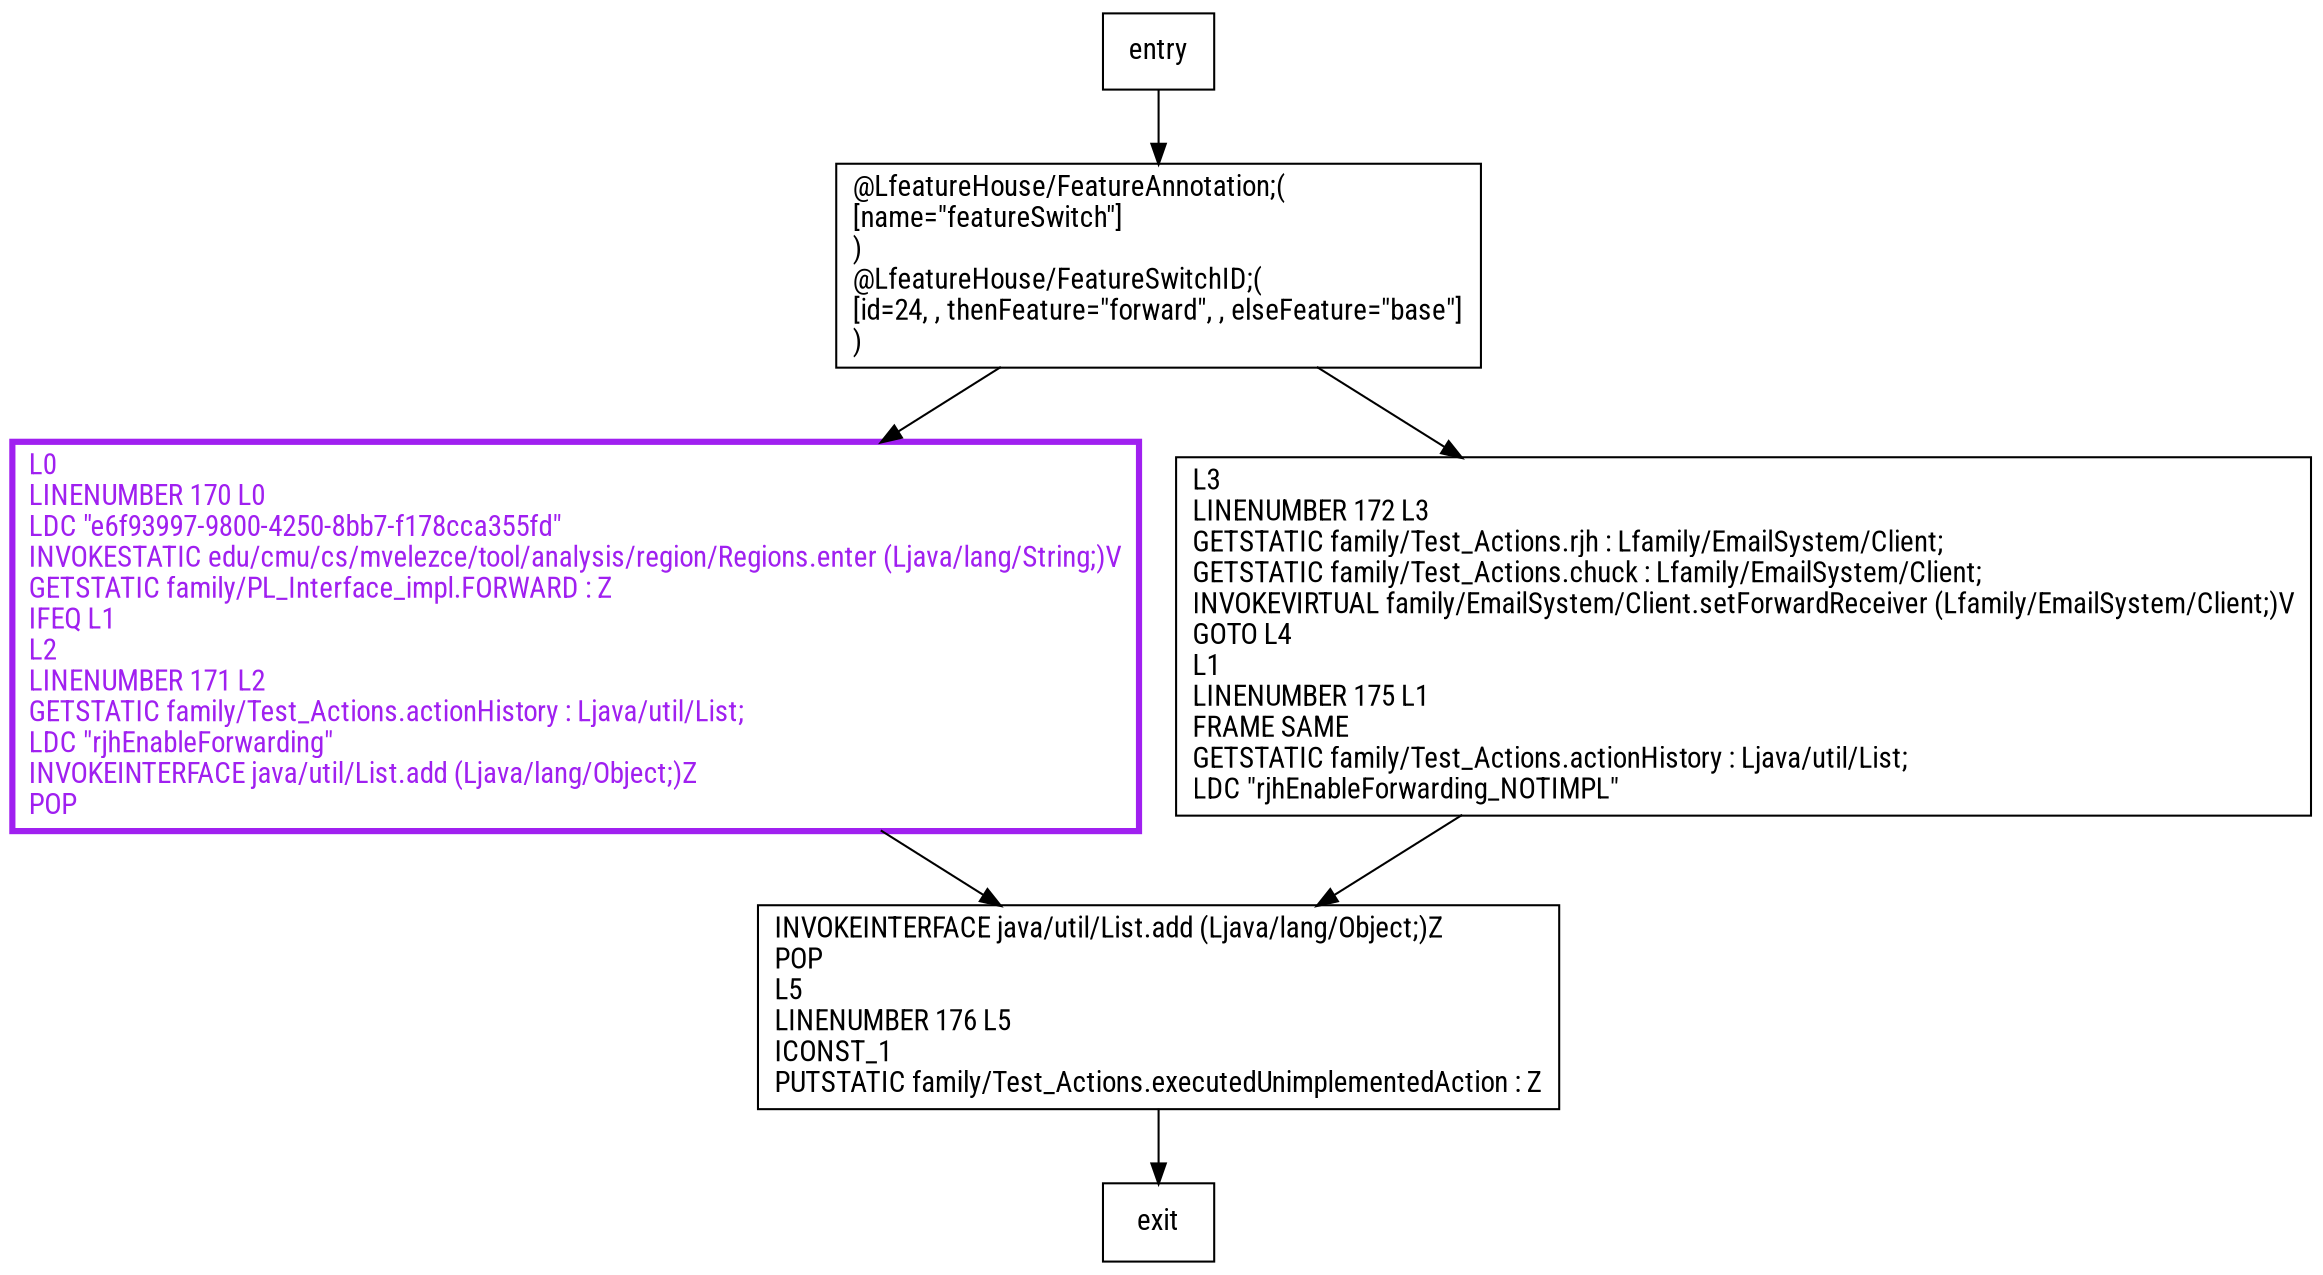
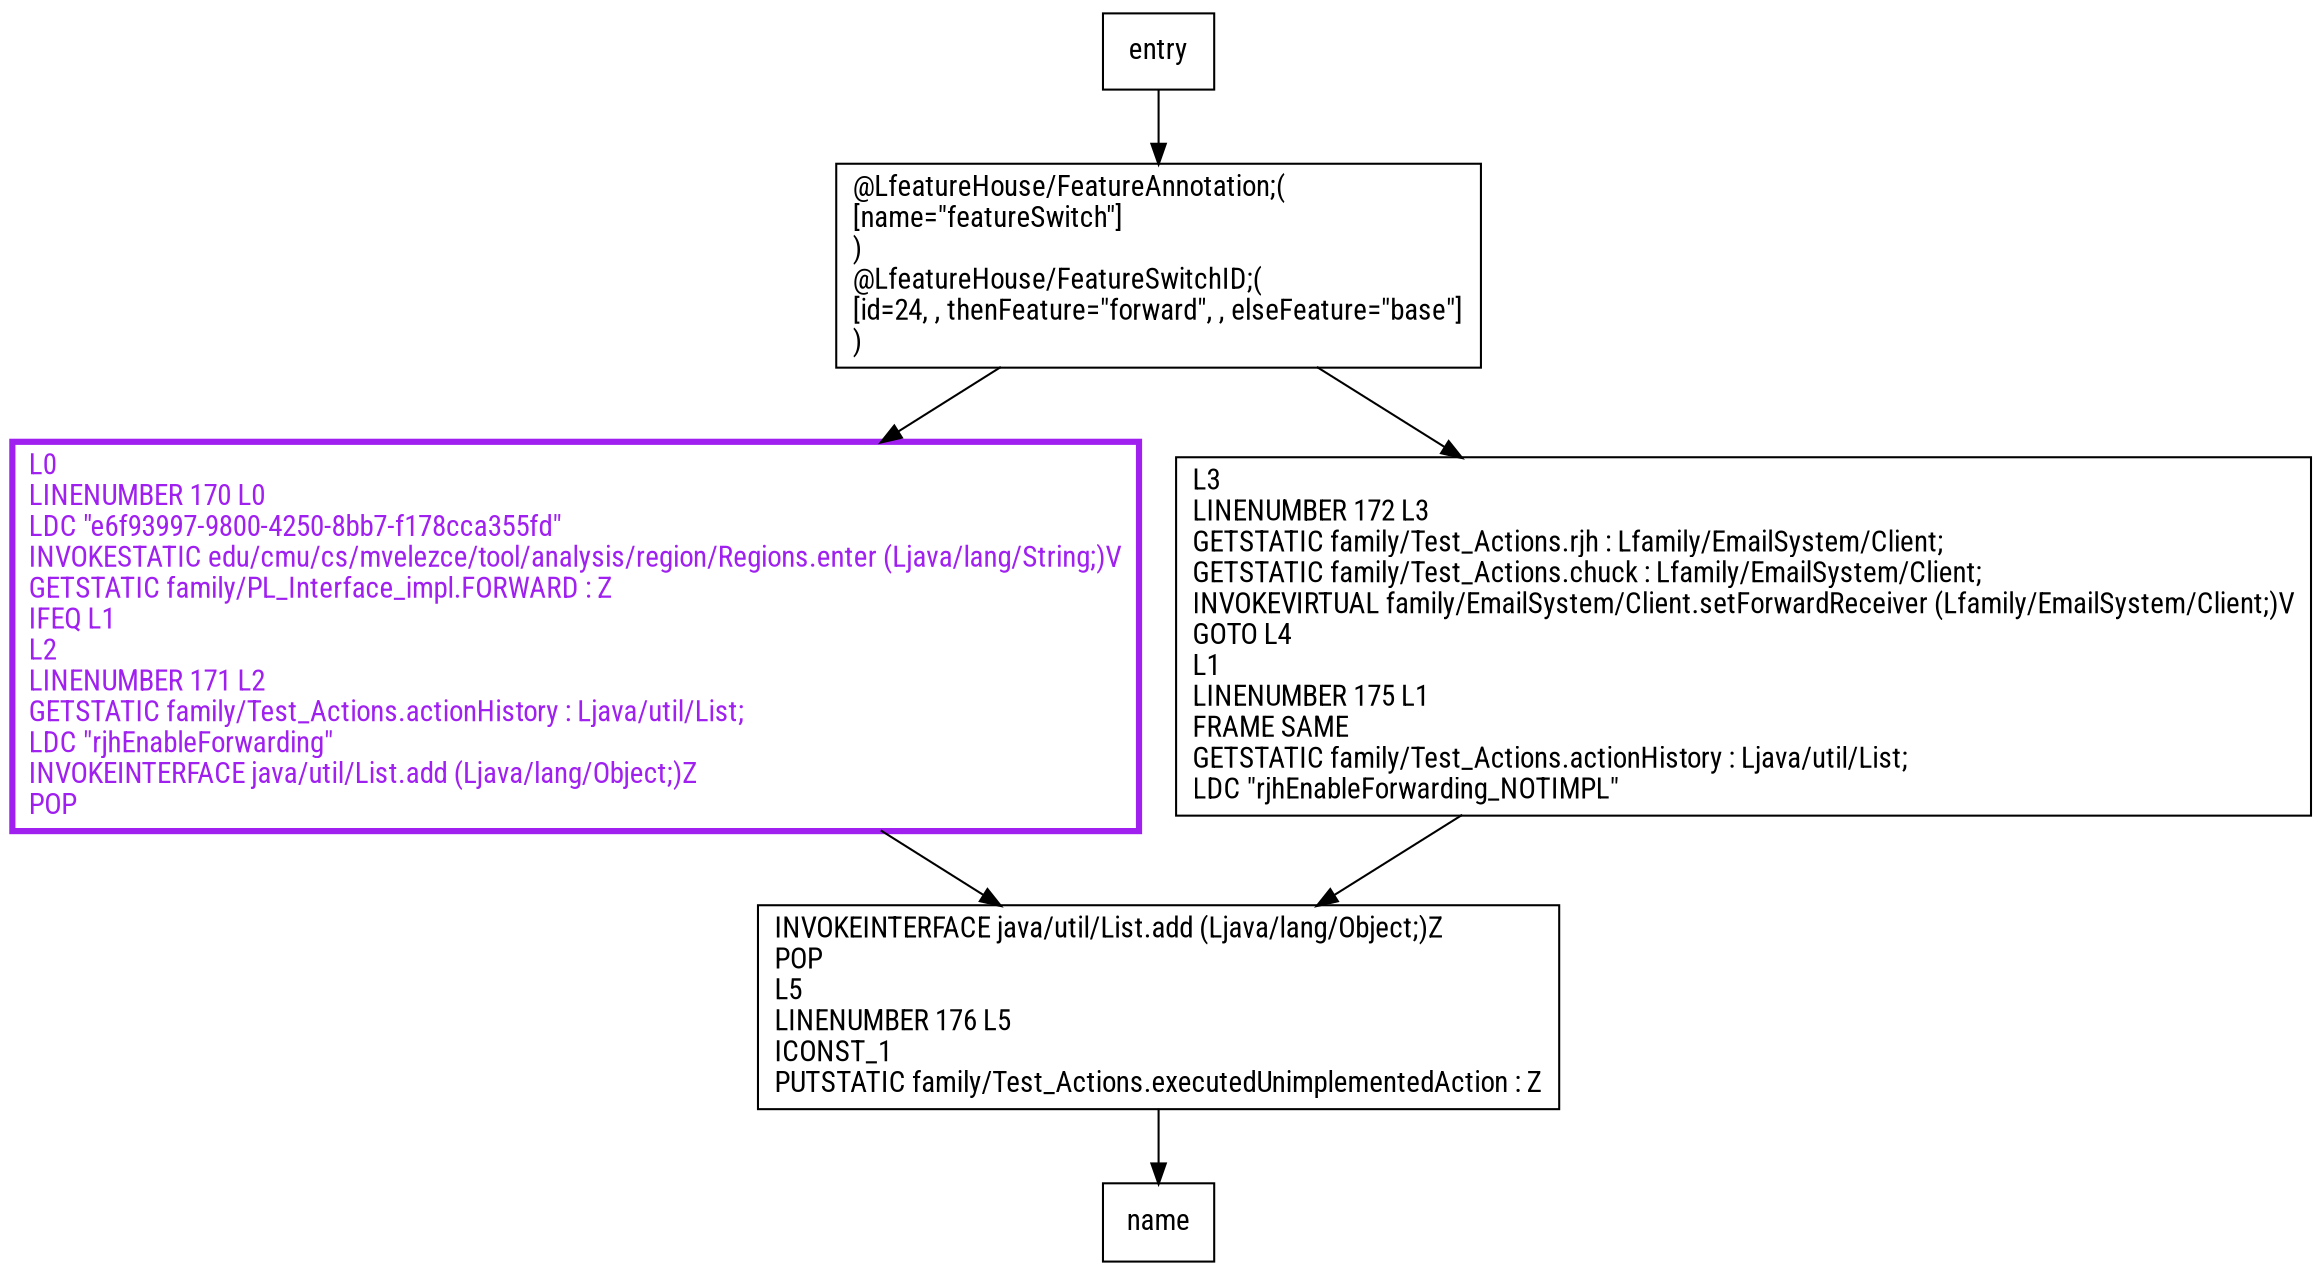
node "exit": label "exit" -> "name"
